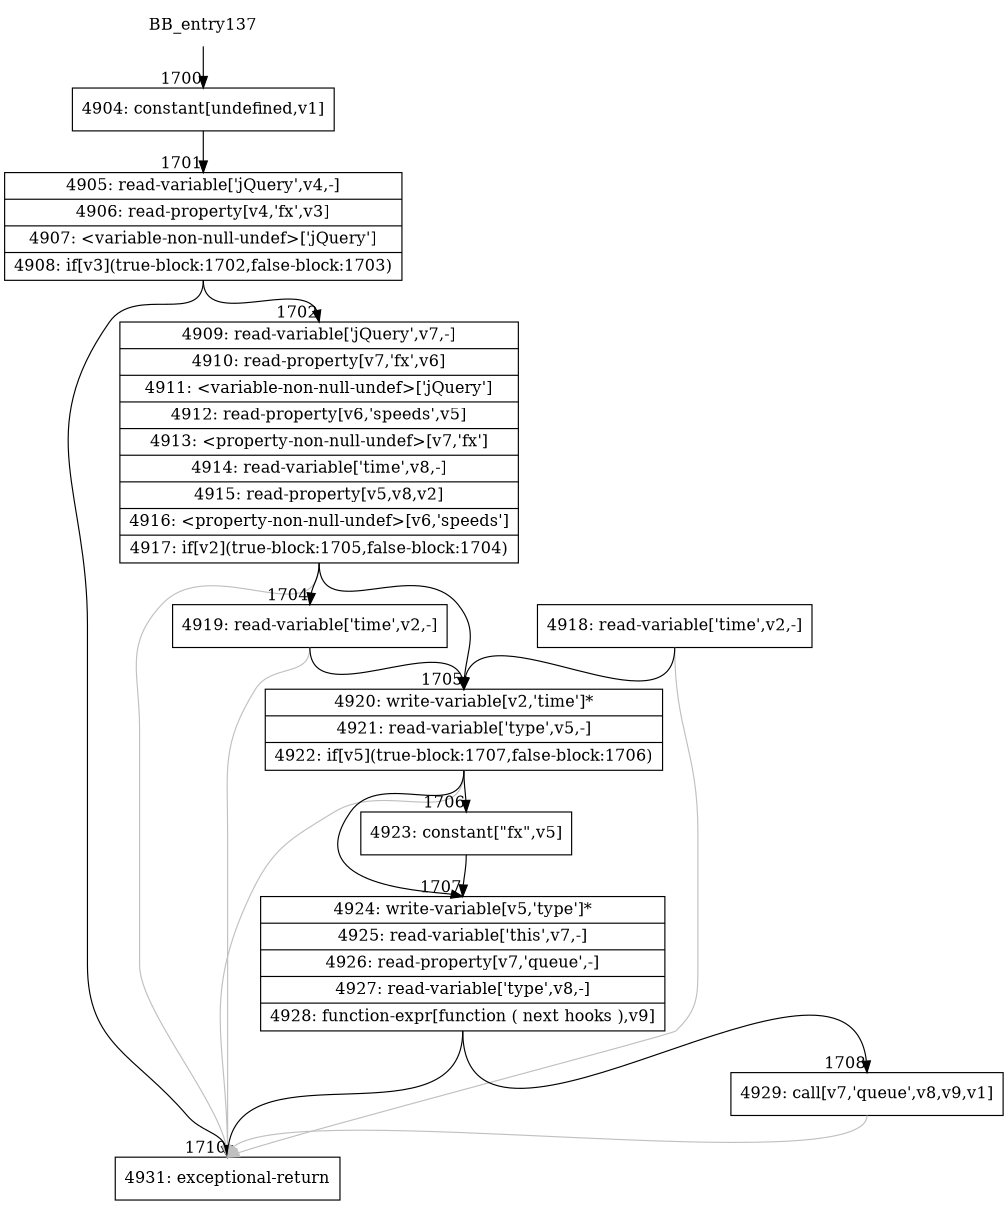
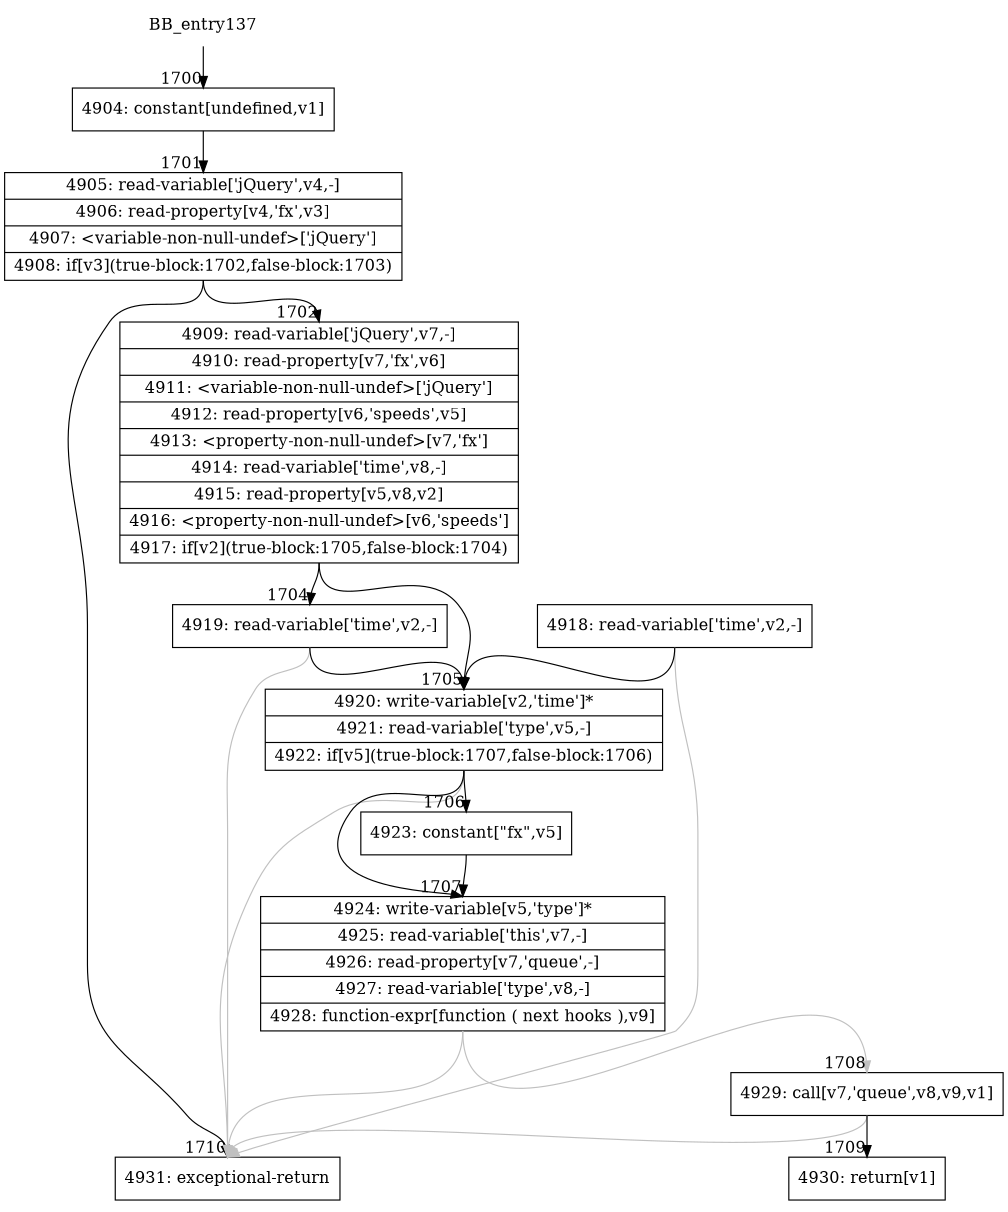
edge "4909: read-variable['jQuery',v7,-]" -> "4931: exceptional-return": removed
edge "4924: write-variable[v5,'type']*" -> "4929: call[v7,'queue',v8,v9,v1]": color black -> gray
edge "4924: write-variable[v5,'type']*" -> "4931: exceptional-return": color black -> gray
node "4930: return[v1]": added
